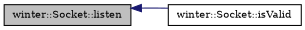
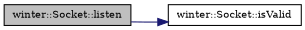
edge "winter::Socket::isValid" -> "winter::Socket::listen": reversed
